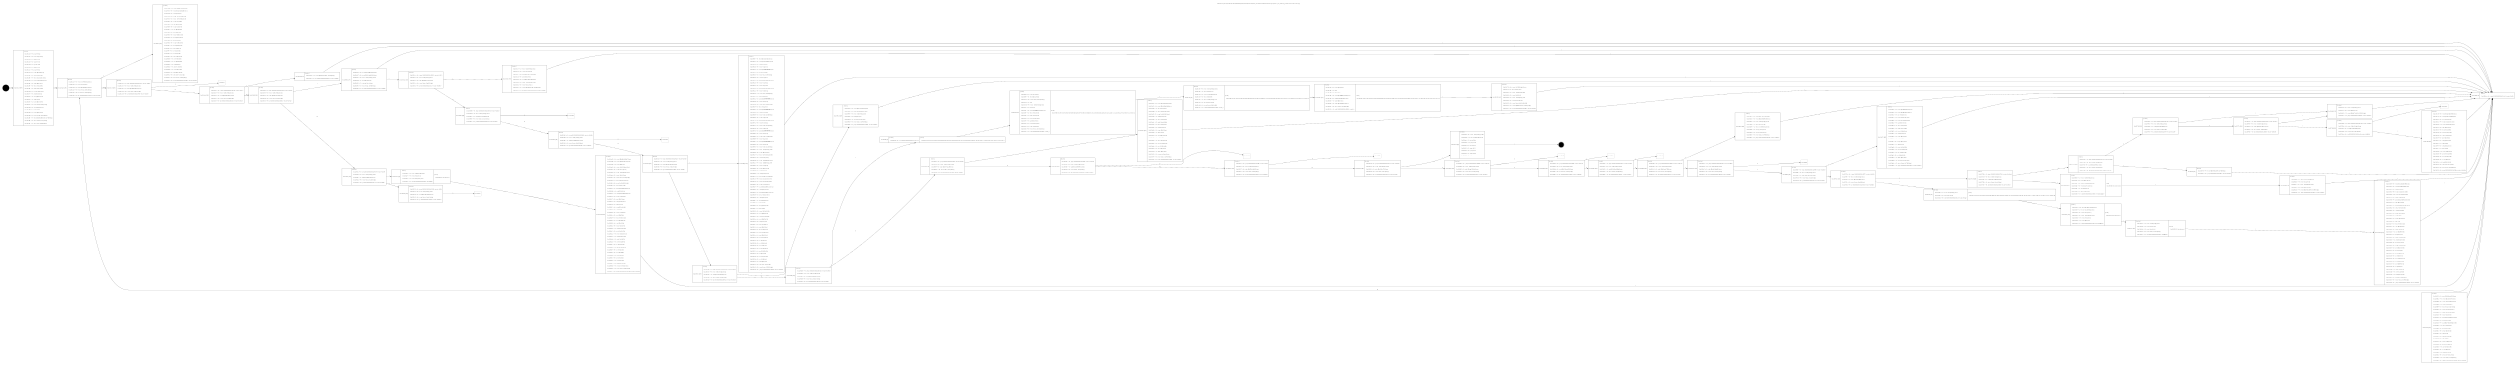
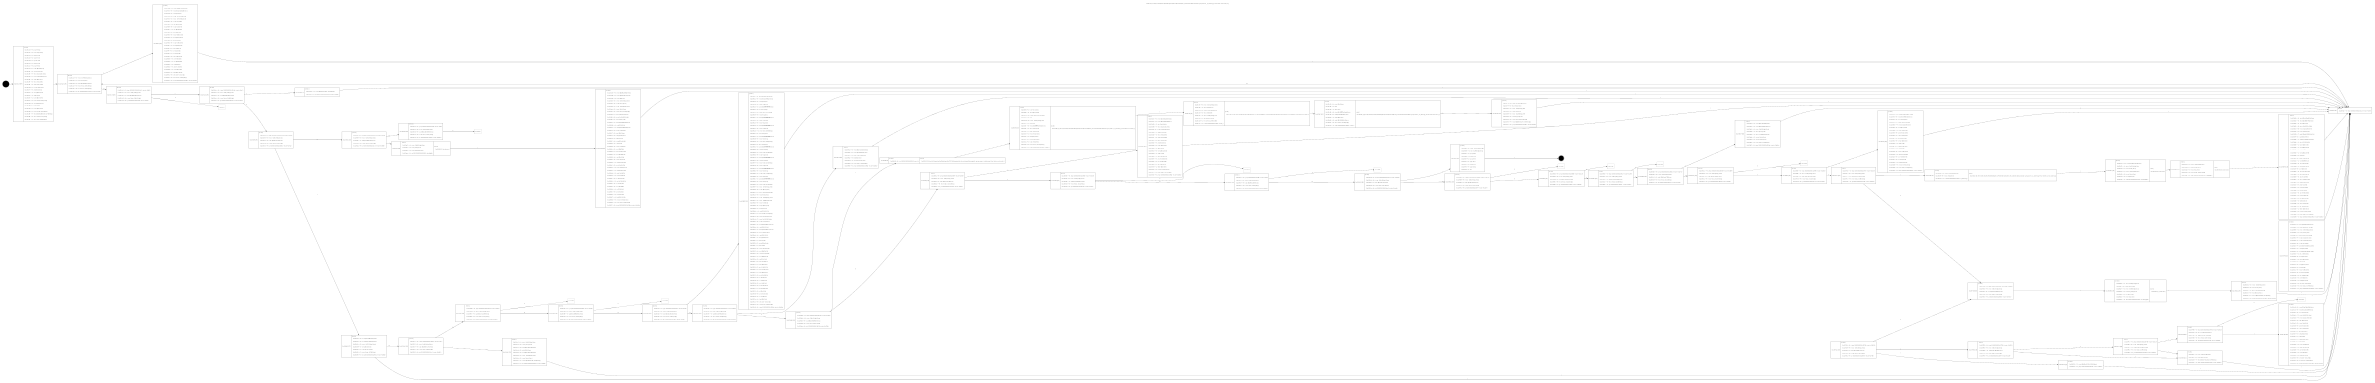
edge "0x401728 [28]" -> "0x401744 [28]": reversed
